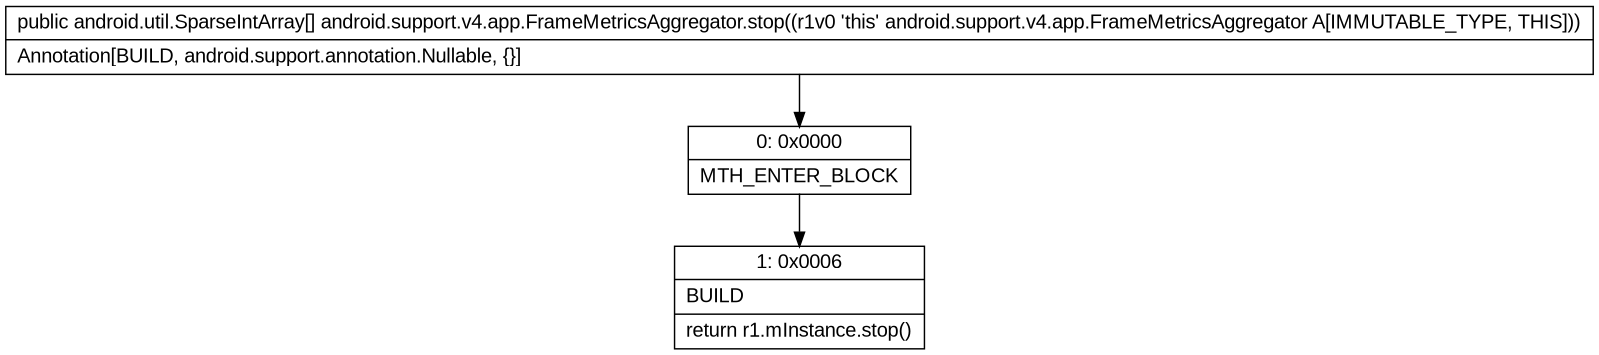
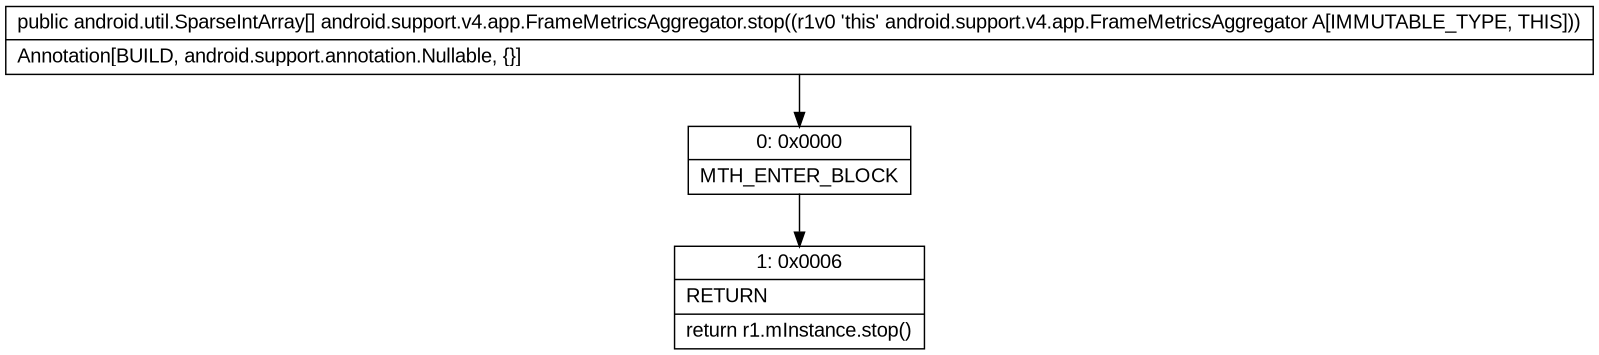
node "1: 0x0006": text "BUILD" -> "RETURN"
